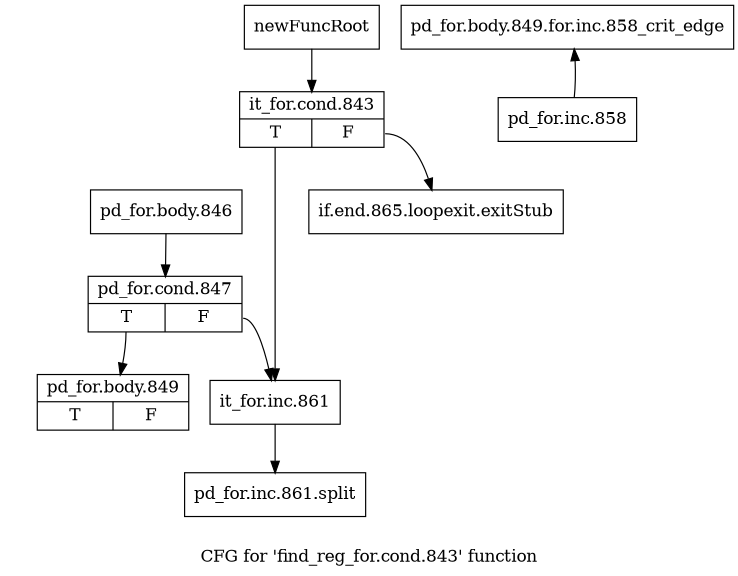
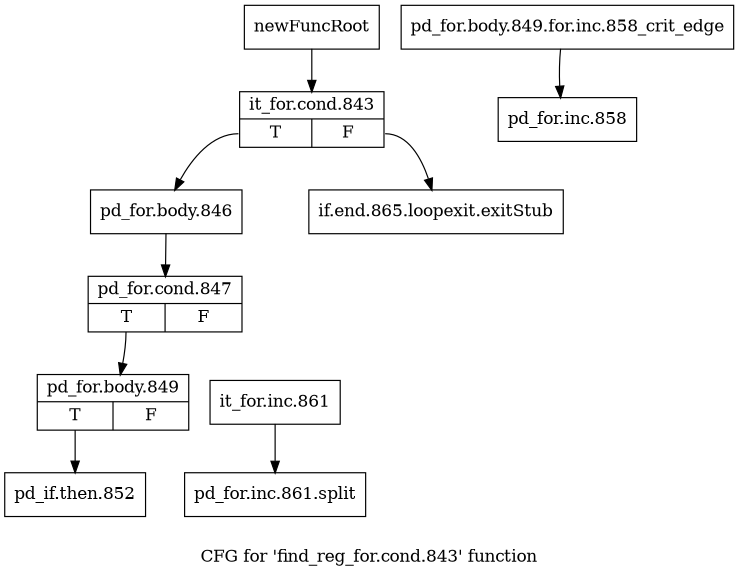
edge "pd_for.inc.858" -> "pd_for.body.849.for.inc.858_crit_edge": reversed
edge "it_for.cond.843" -> "it_for.inc.861": now "it_for.cond.843" -> "pd_for.body.846"
edge "pd_for.cond.847" -> "it_for.inc.861": removed
node "pd_if.then.852": added
